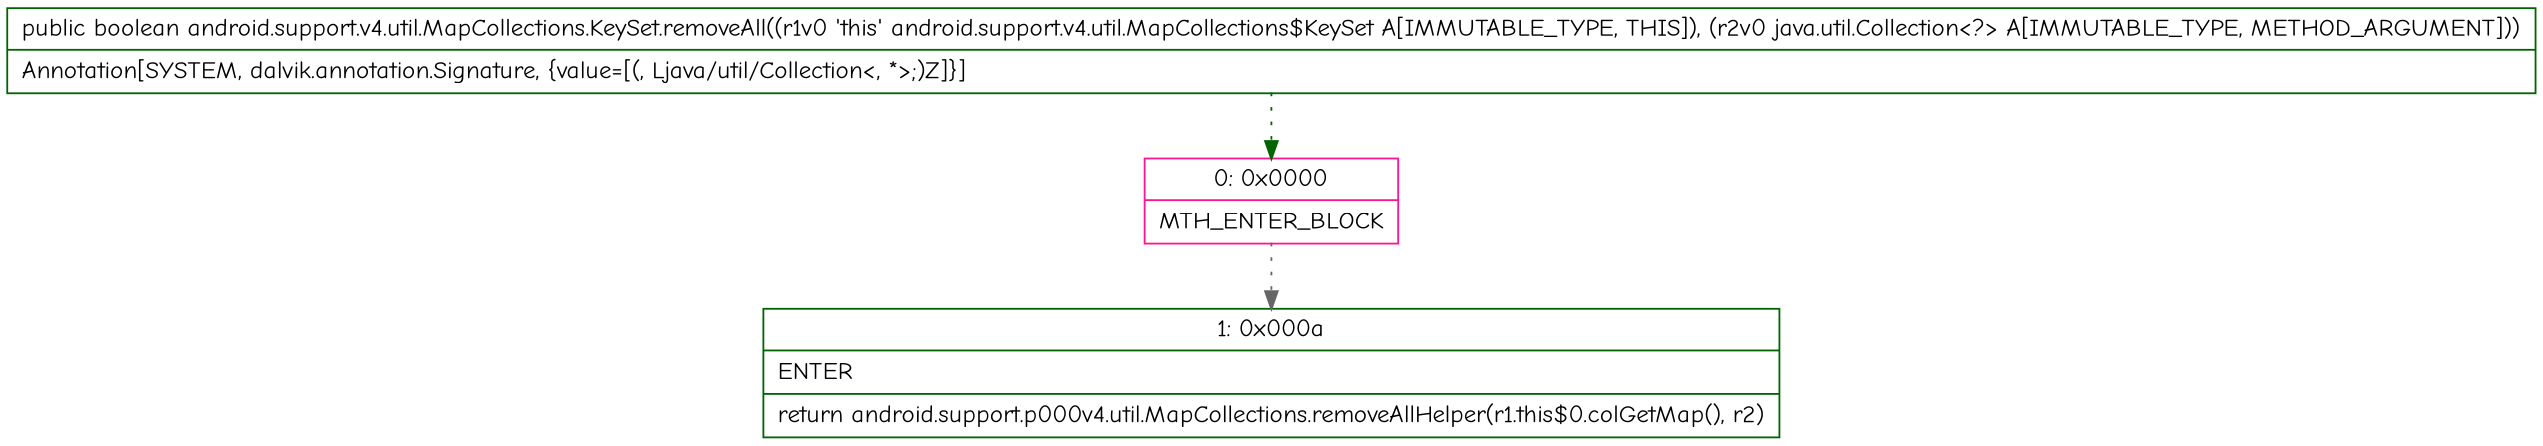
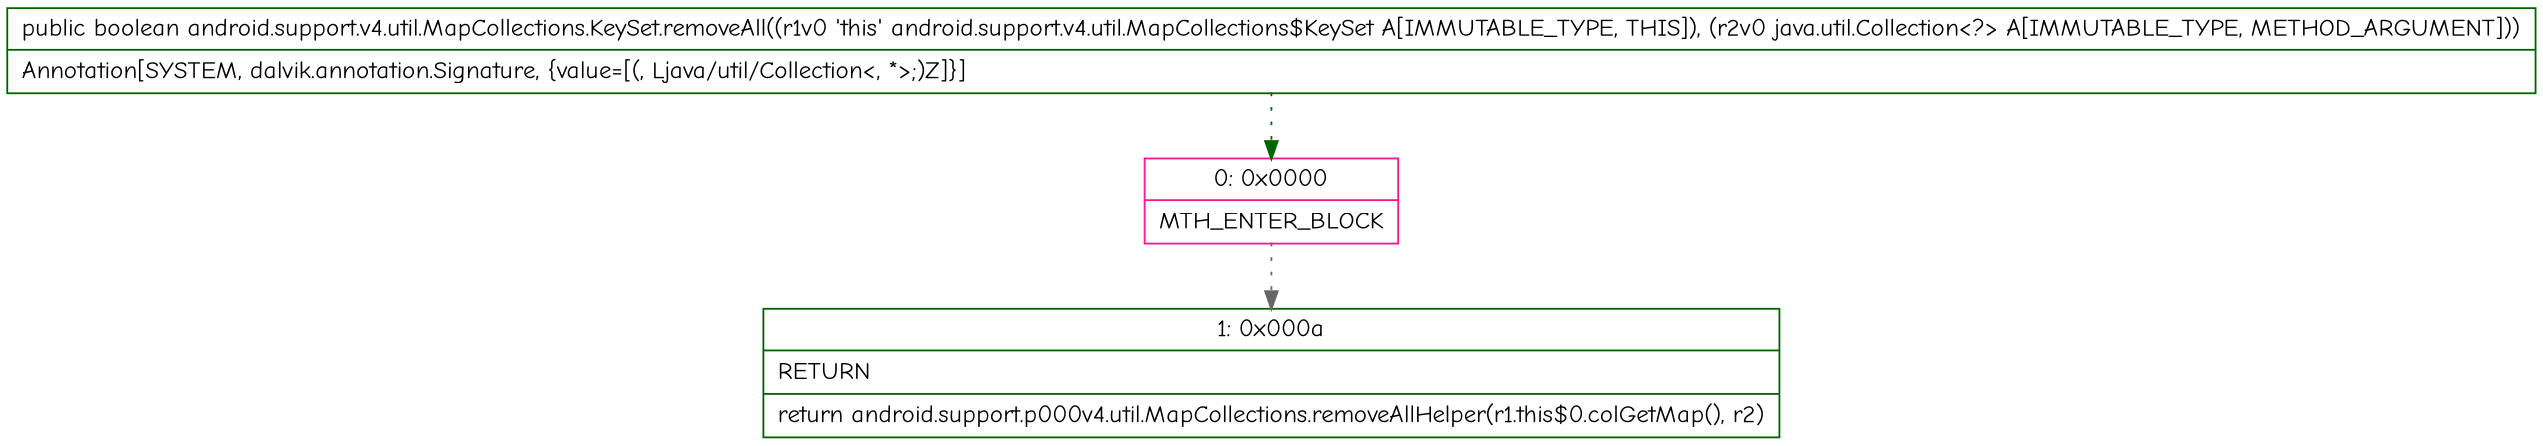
node "1: 0x000a": text "ENTER" -> "RETURN"
